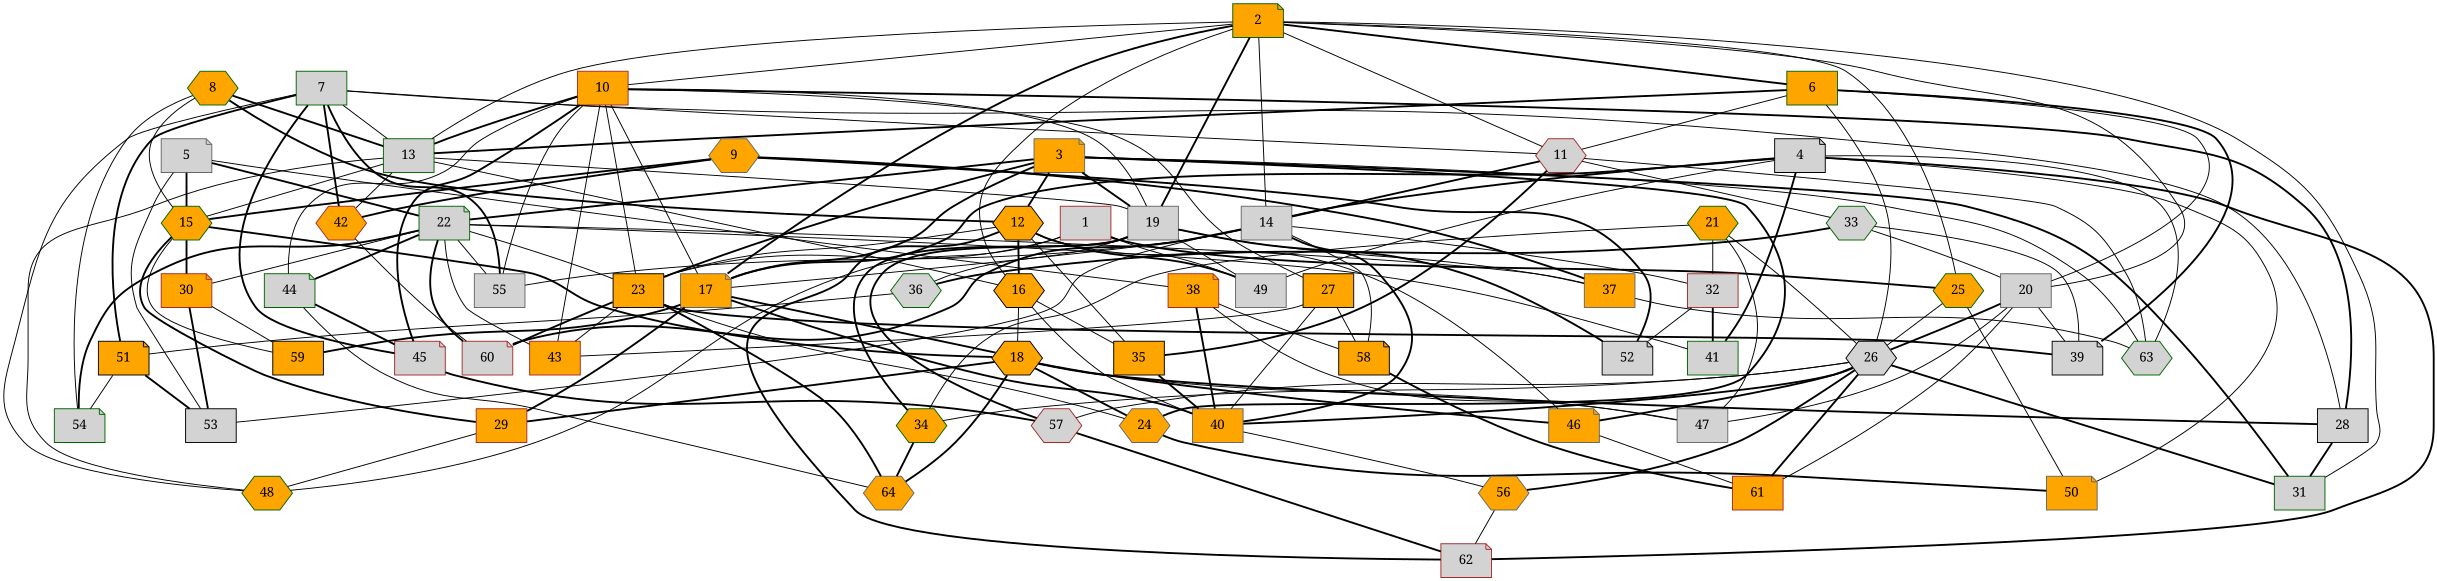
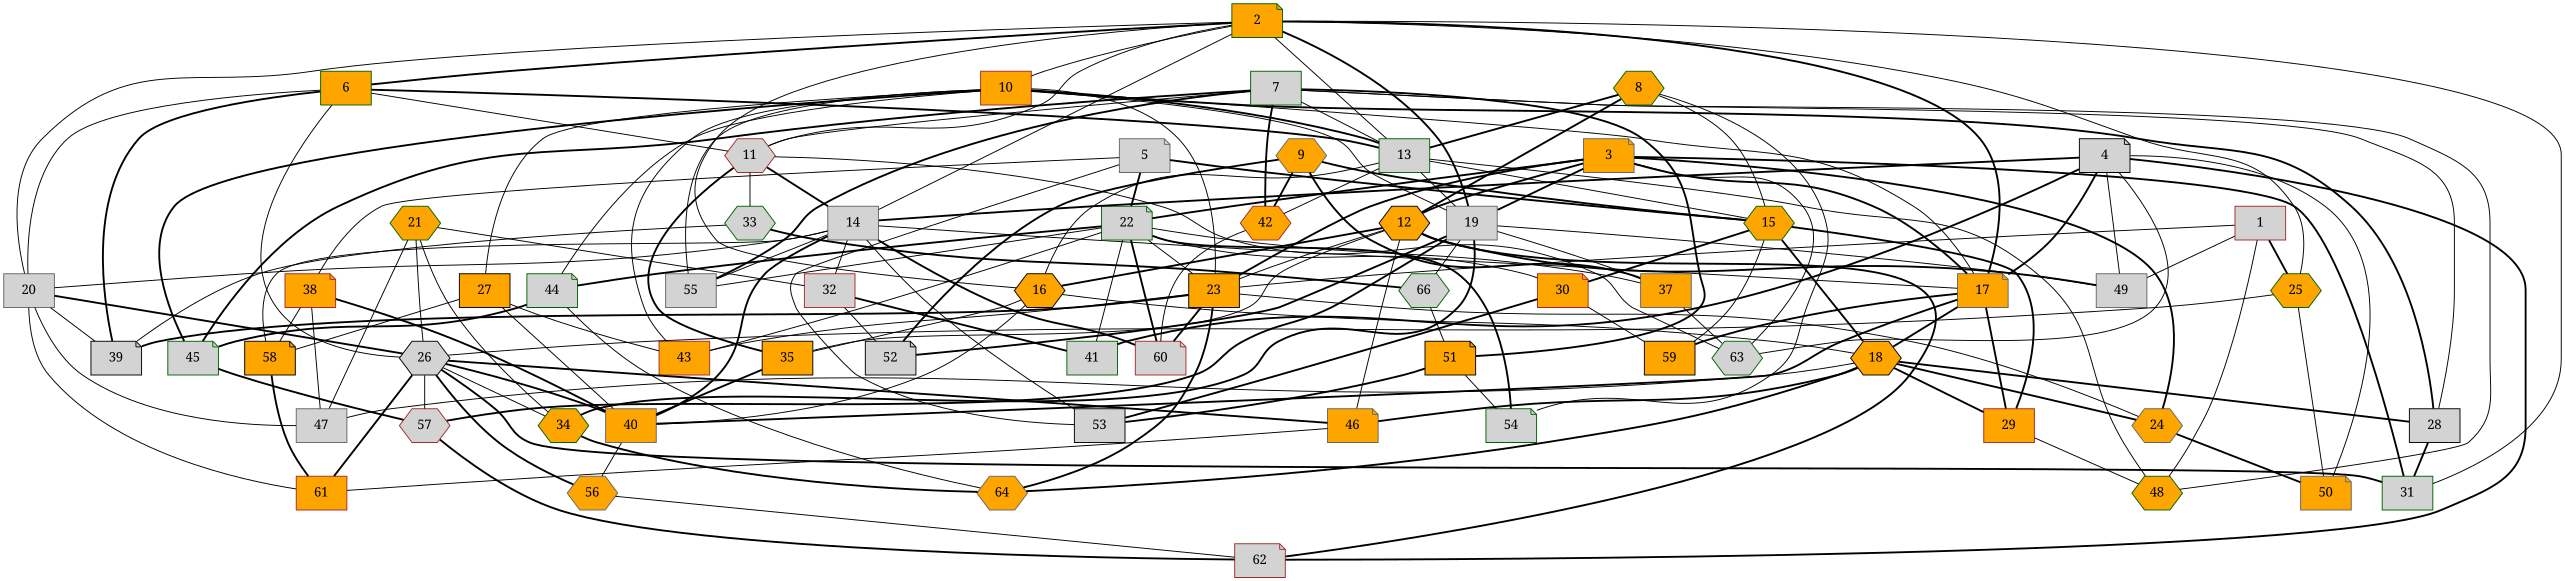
edge "33" -- "20": now "14" -- "20"
node "36": label "36" -> "66"
node "45": color brown -> darkgreen
